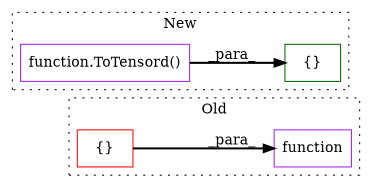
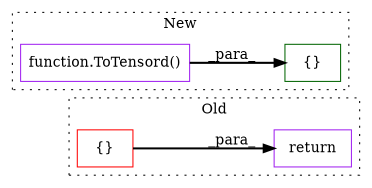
node "function": label "function" -> "return"
